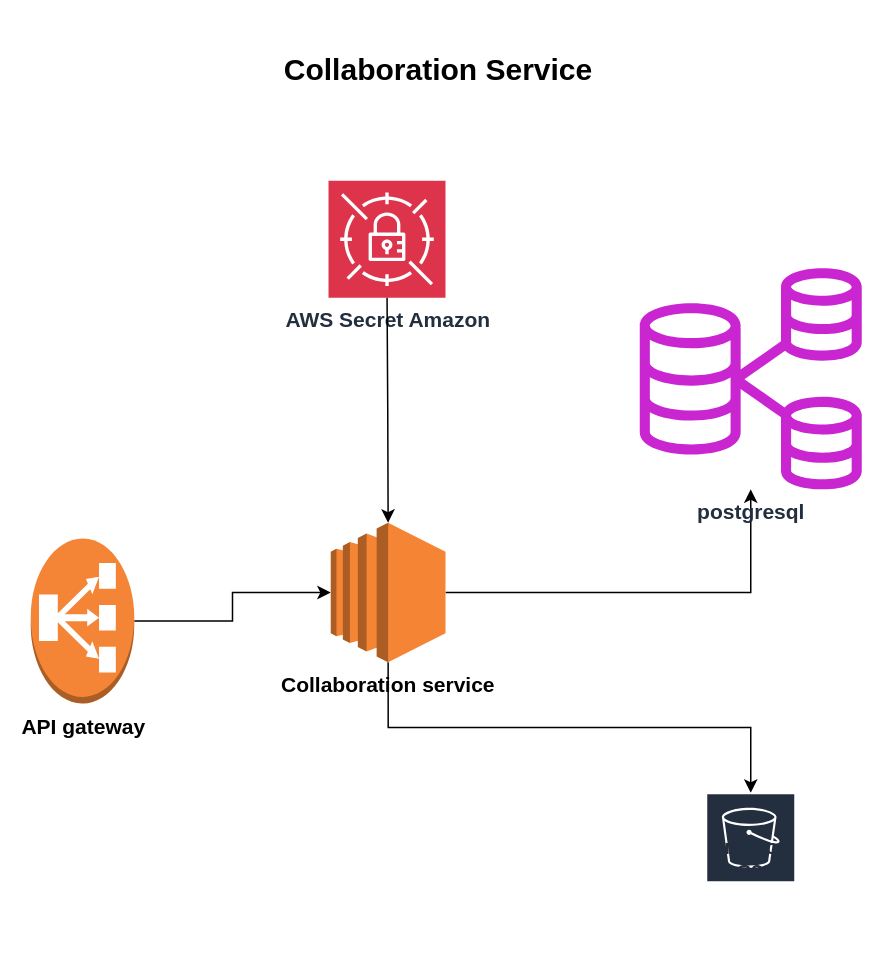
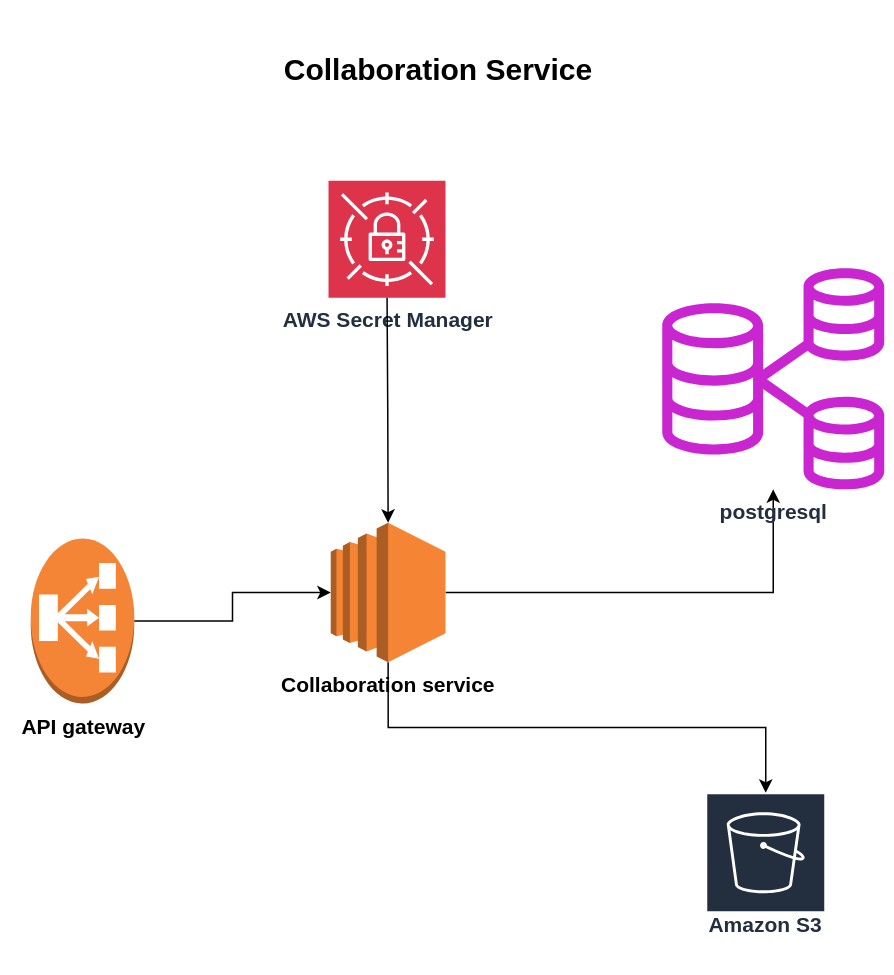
node "AWS Secret Amazon": label "AWS Secret Amazon" -> "AWS Secret Manager"
node "postgresql": moved (751, 379) -> (773, 379)
node "Amazon S3": size 90x98 -> 120x150
